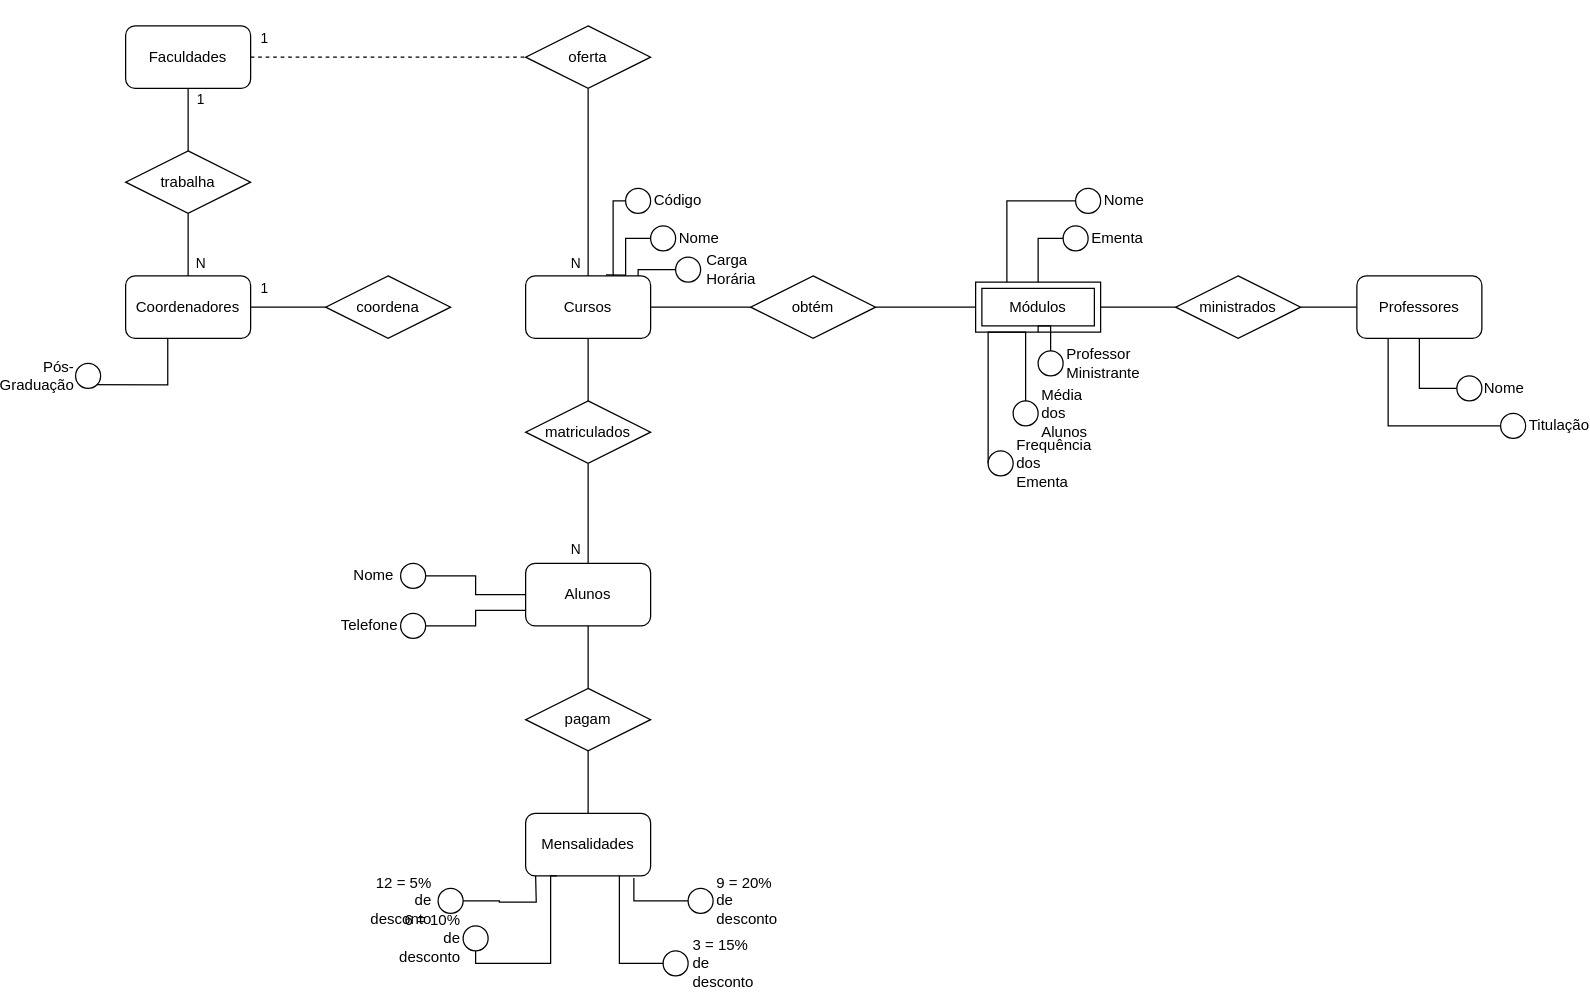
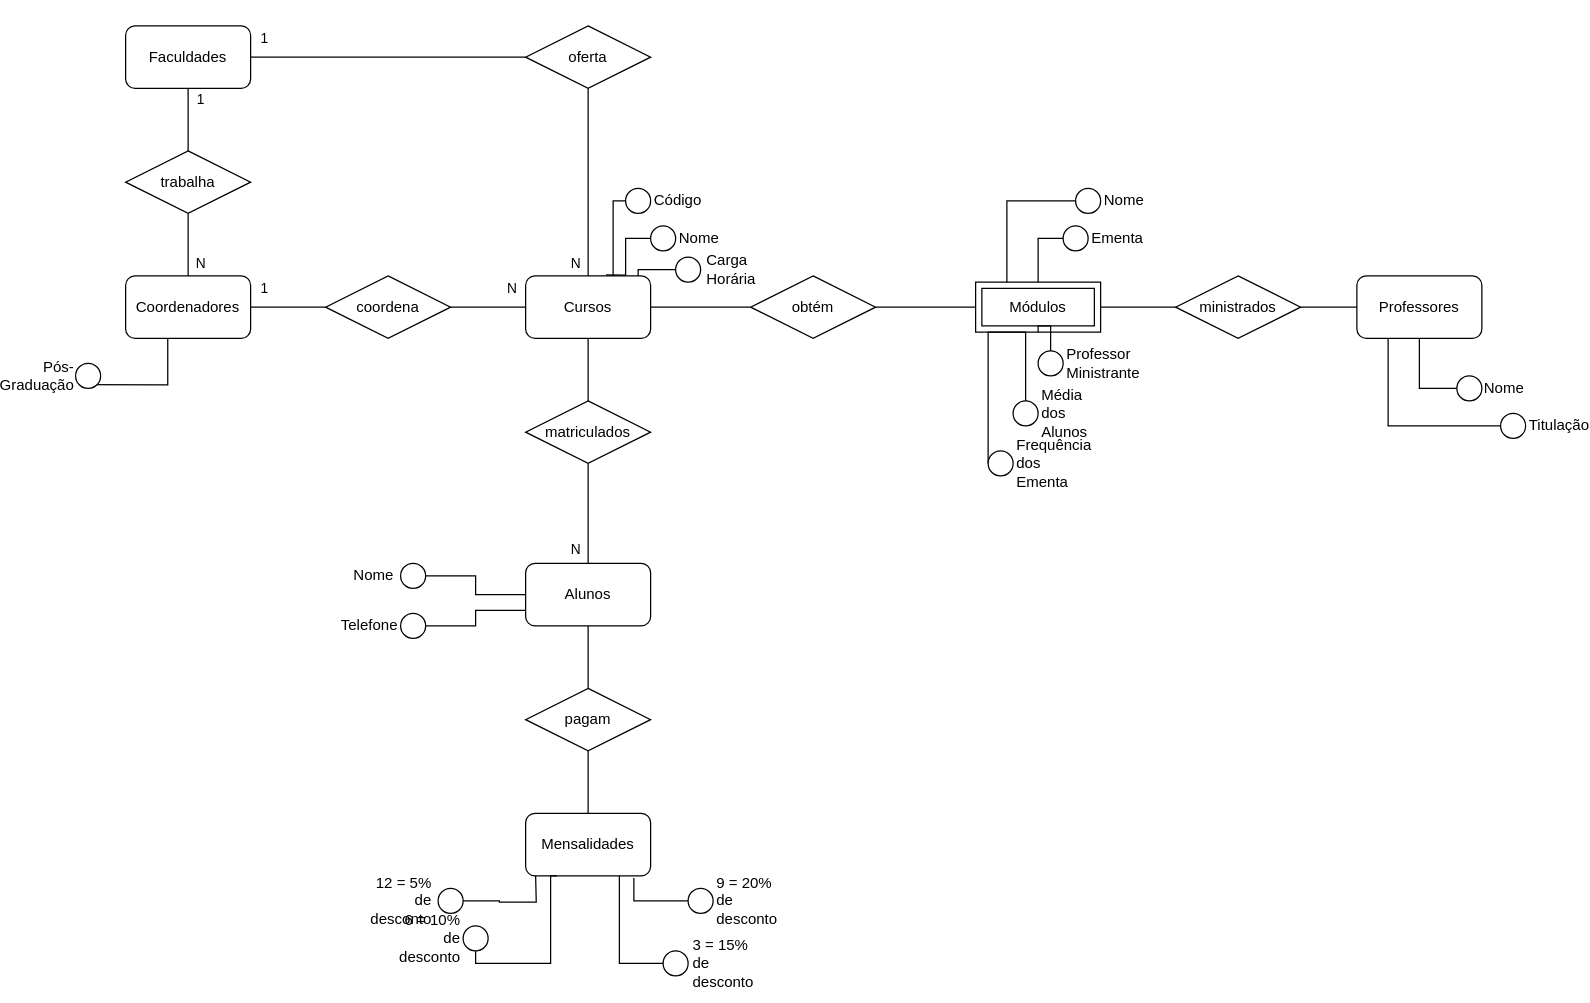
edge "Faculdades" -- "oferta": style dashed -> solid
edge "coordena" -- "Cursos": added, label "N"
